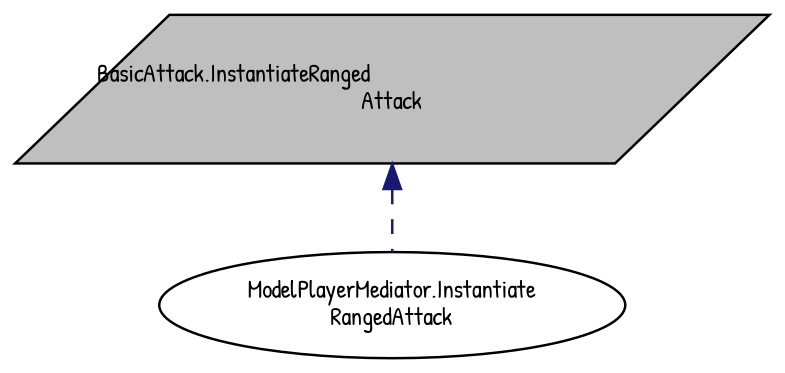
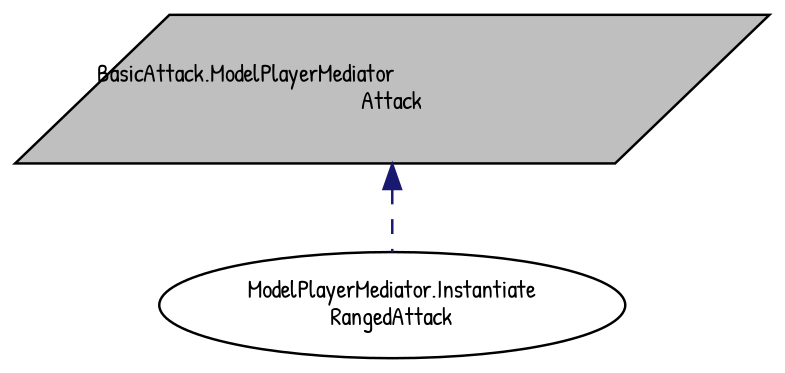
node "BasicAttack.InstantiateRanged Attack": label "BasicAttack.InstantiateRanged Attack" -> "BasicAttack.ModelPlayerMediator Attack"
